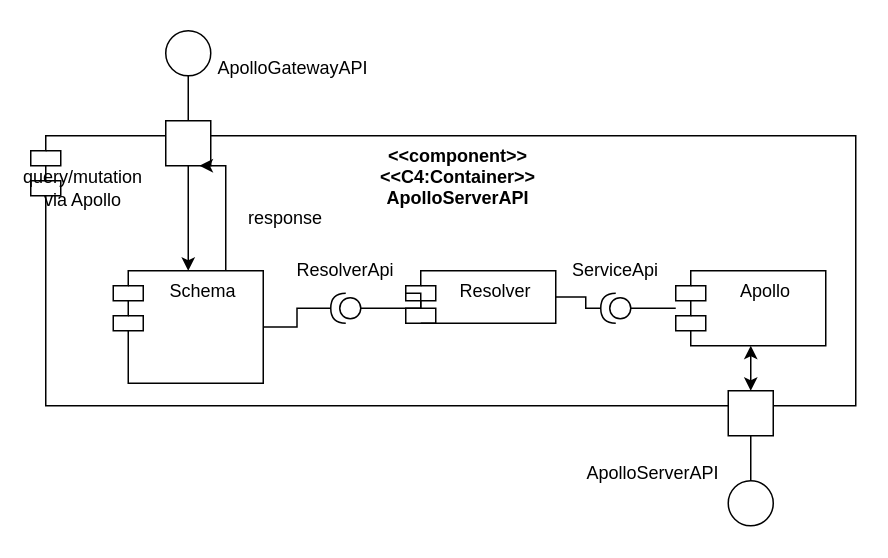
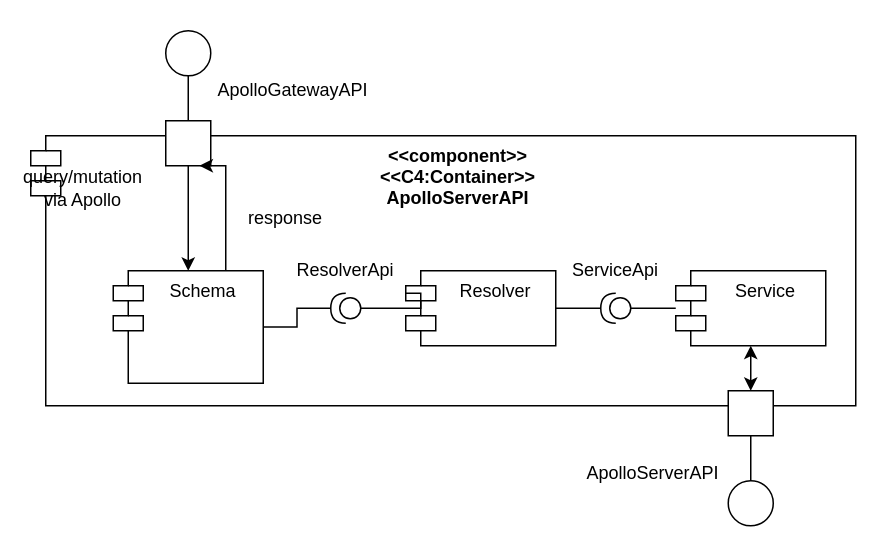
node "ApolloGatewayAPI": moved (293, 68) -> (293, 91)
node "Apollo": label "Apollo" -> "Service"
node "Resolver": size 150x53 -> 150x75
